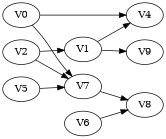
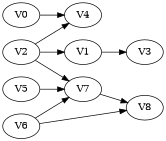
edge "V1" -> "V4": now "V2" -> "V4"
edge "V0" -> "V7": now "V6" -> "V7"
node "V9": label "V9" -> "V3"
